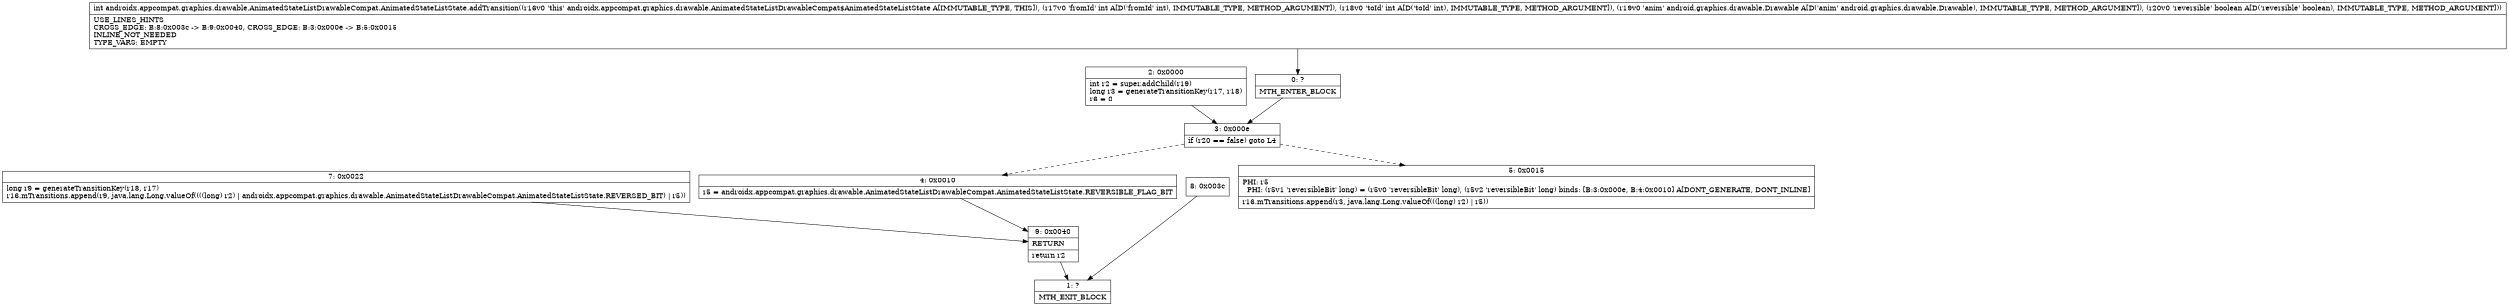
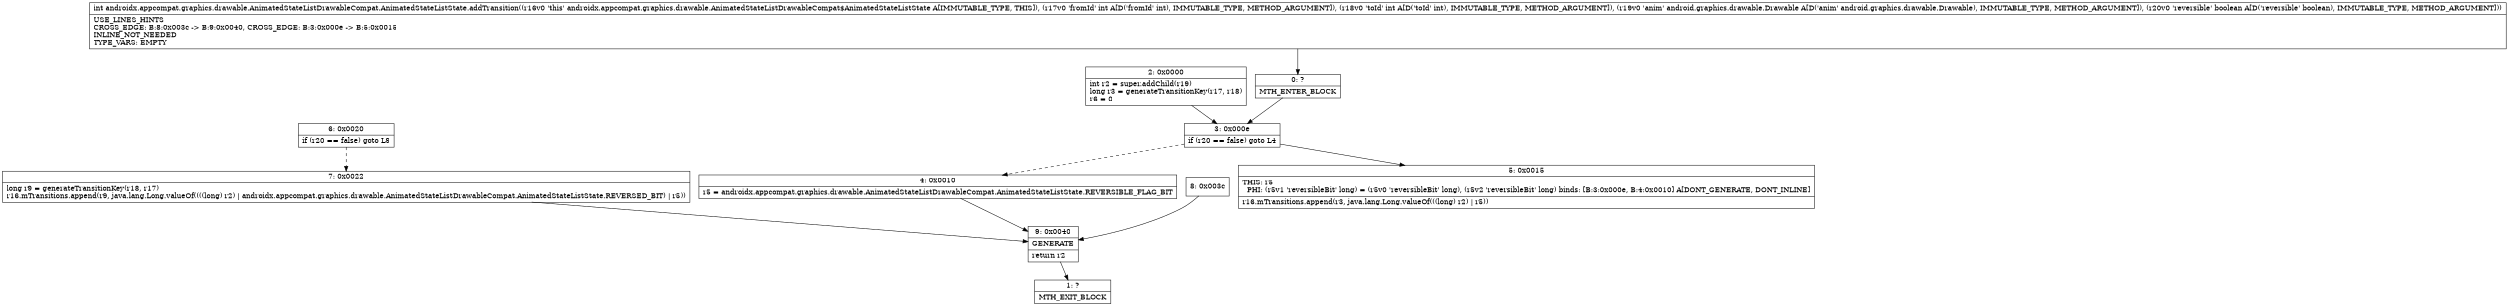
node "6: 0x0020": added
edge "3: 0x000e" -> "5: 0x0015": style dashed -> solid
node "5: 0x0015": text "PHI: r5" -> "THIS: r5"
edge "8: 0x003c" -> "1: ?": now "8: 0x003c" -> "9: 0x0040"
node "9: 0x0040": text "RETURN" -> "GENERATE"
